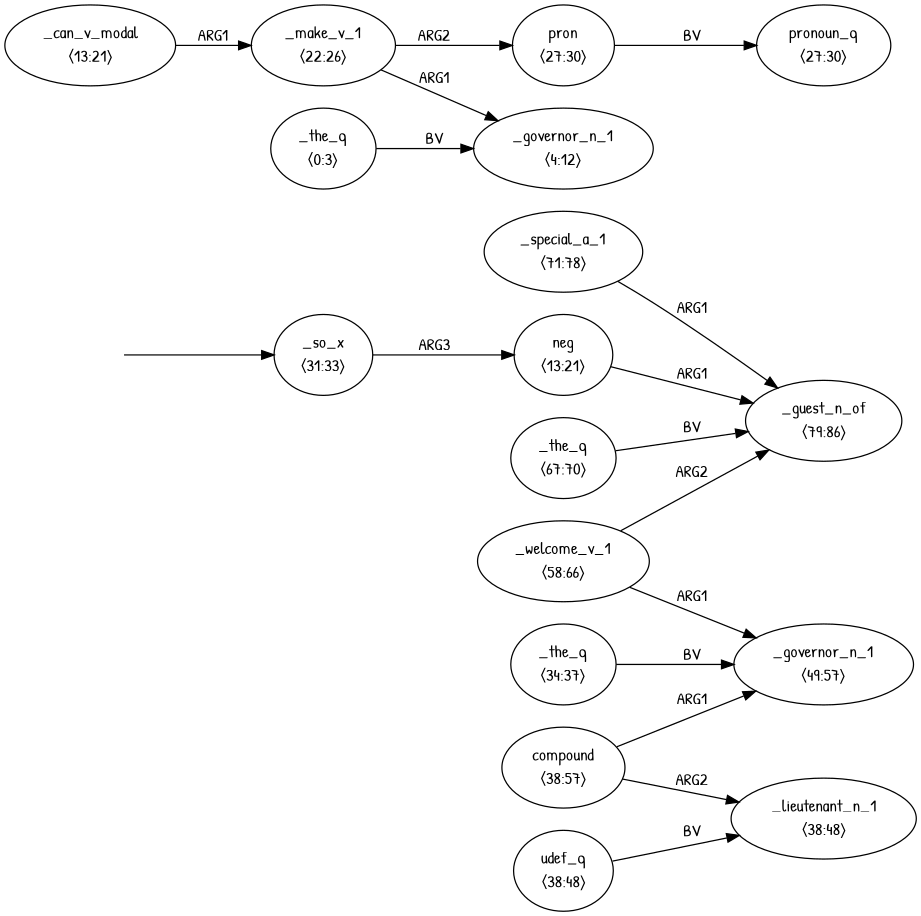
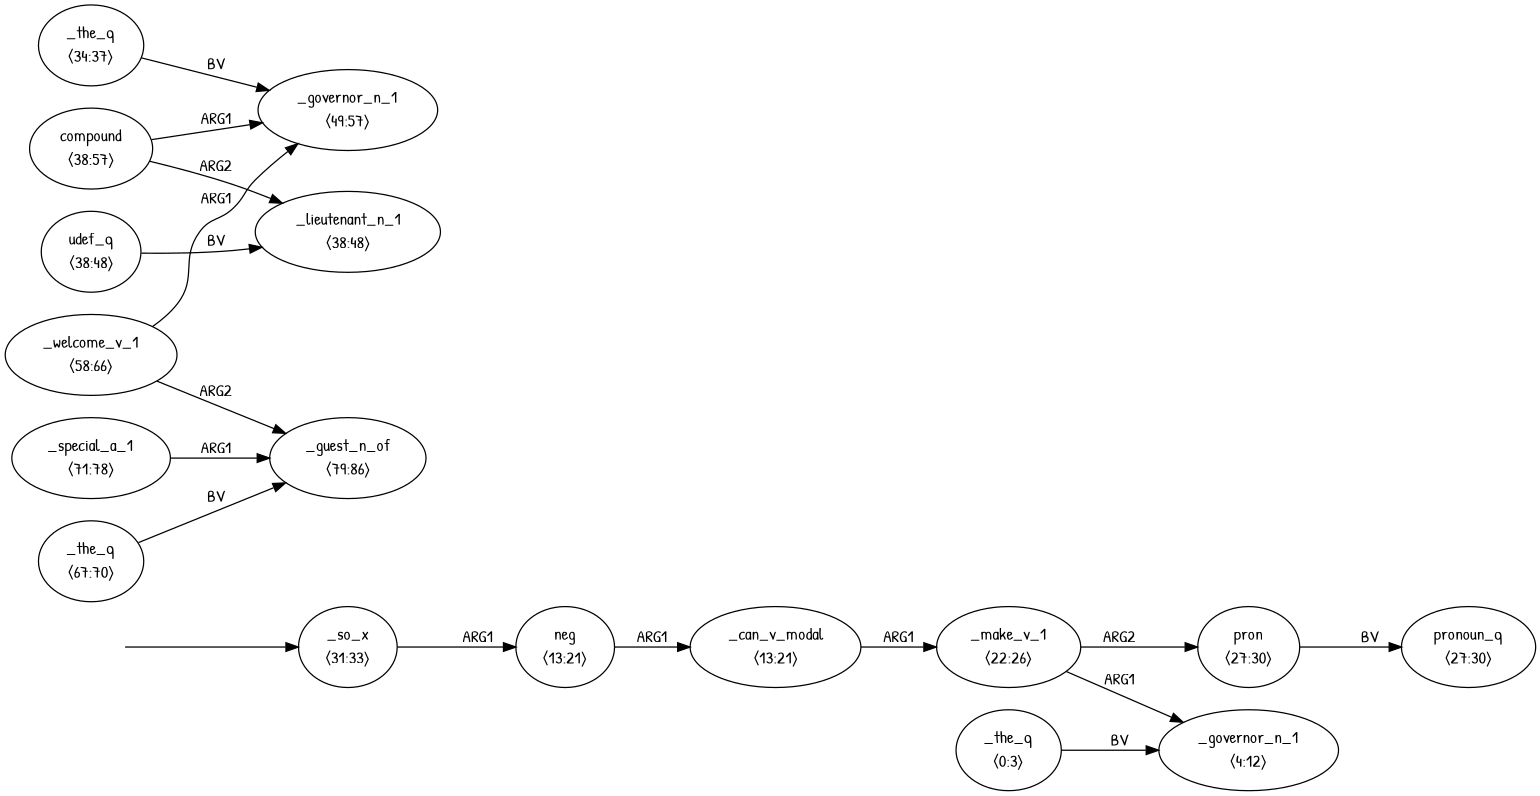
edge "_so_x" -> "neg": label "ARG3" -> "ARG1"
edge "neg" -> "_guest_n_of": now "neg" -> "_can_v_modal"
